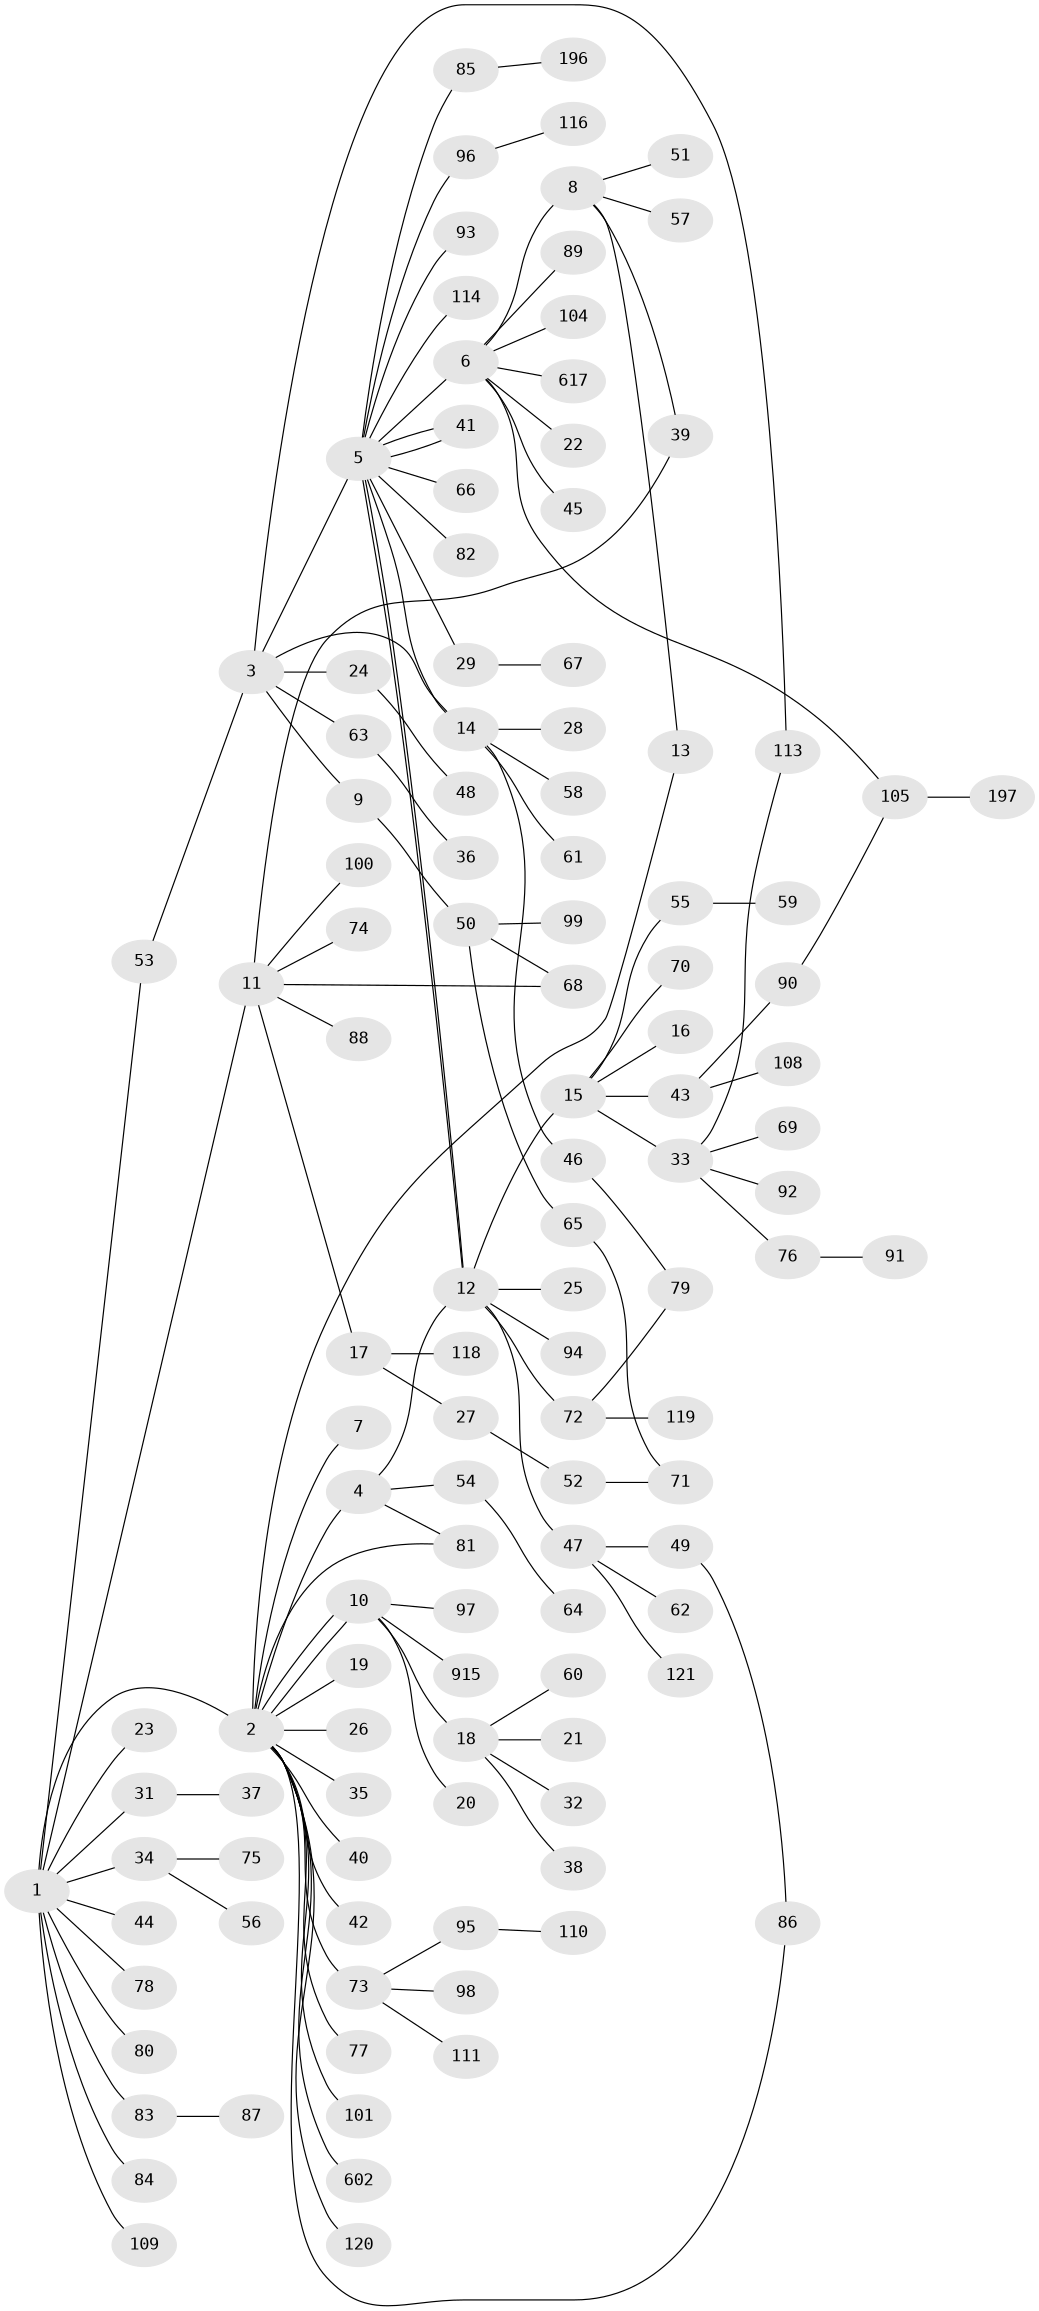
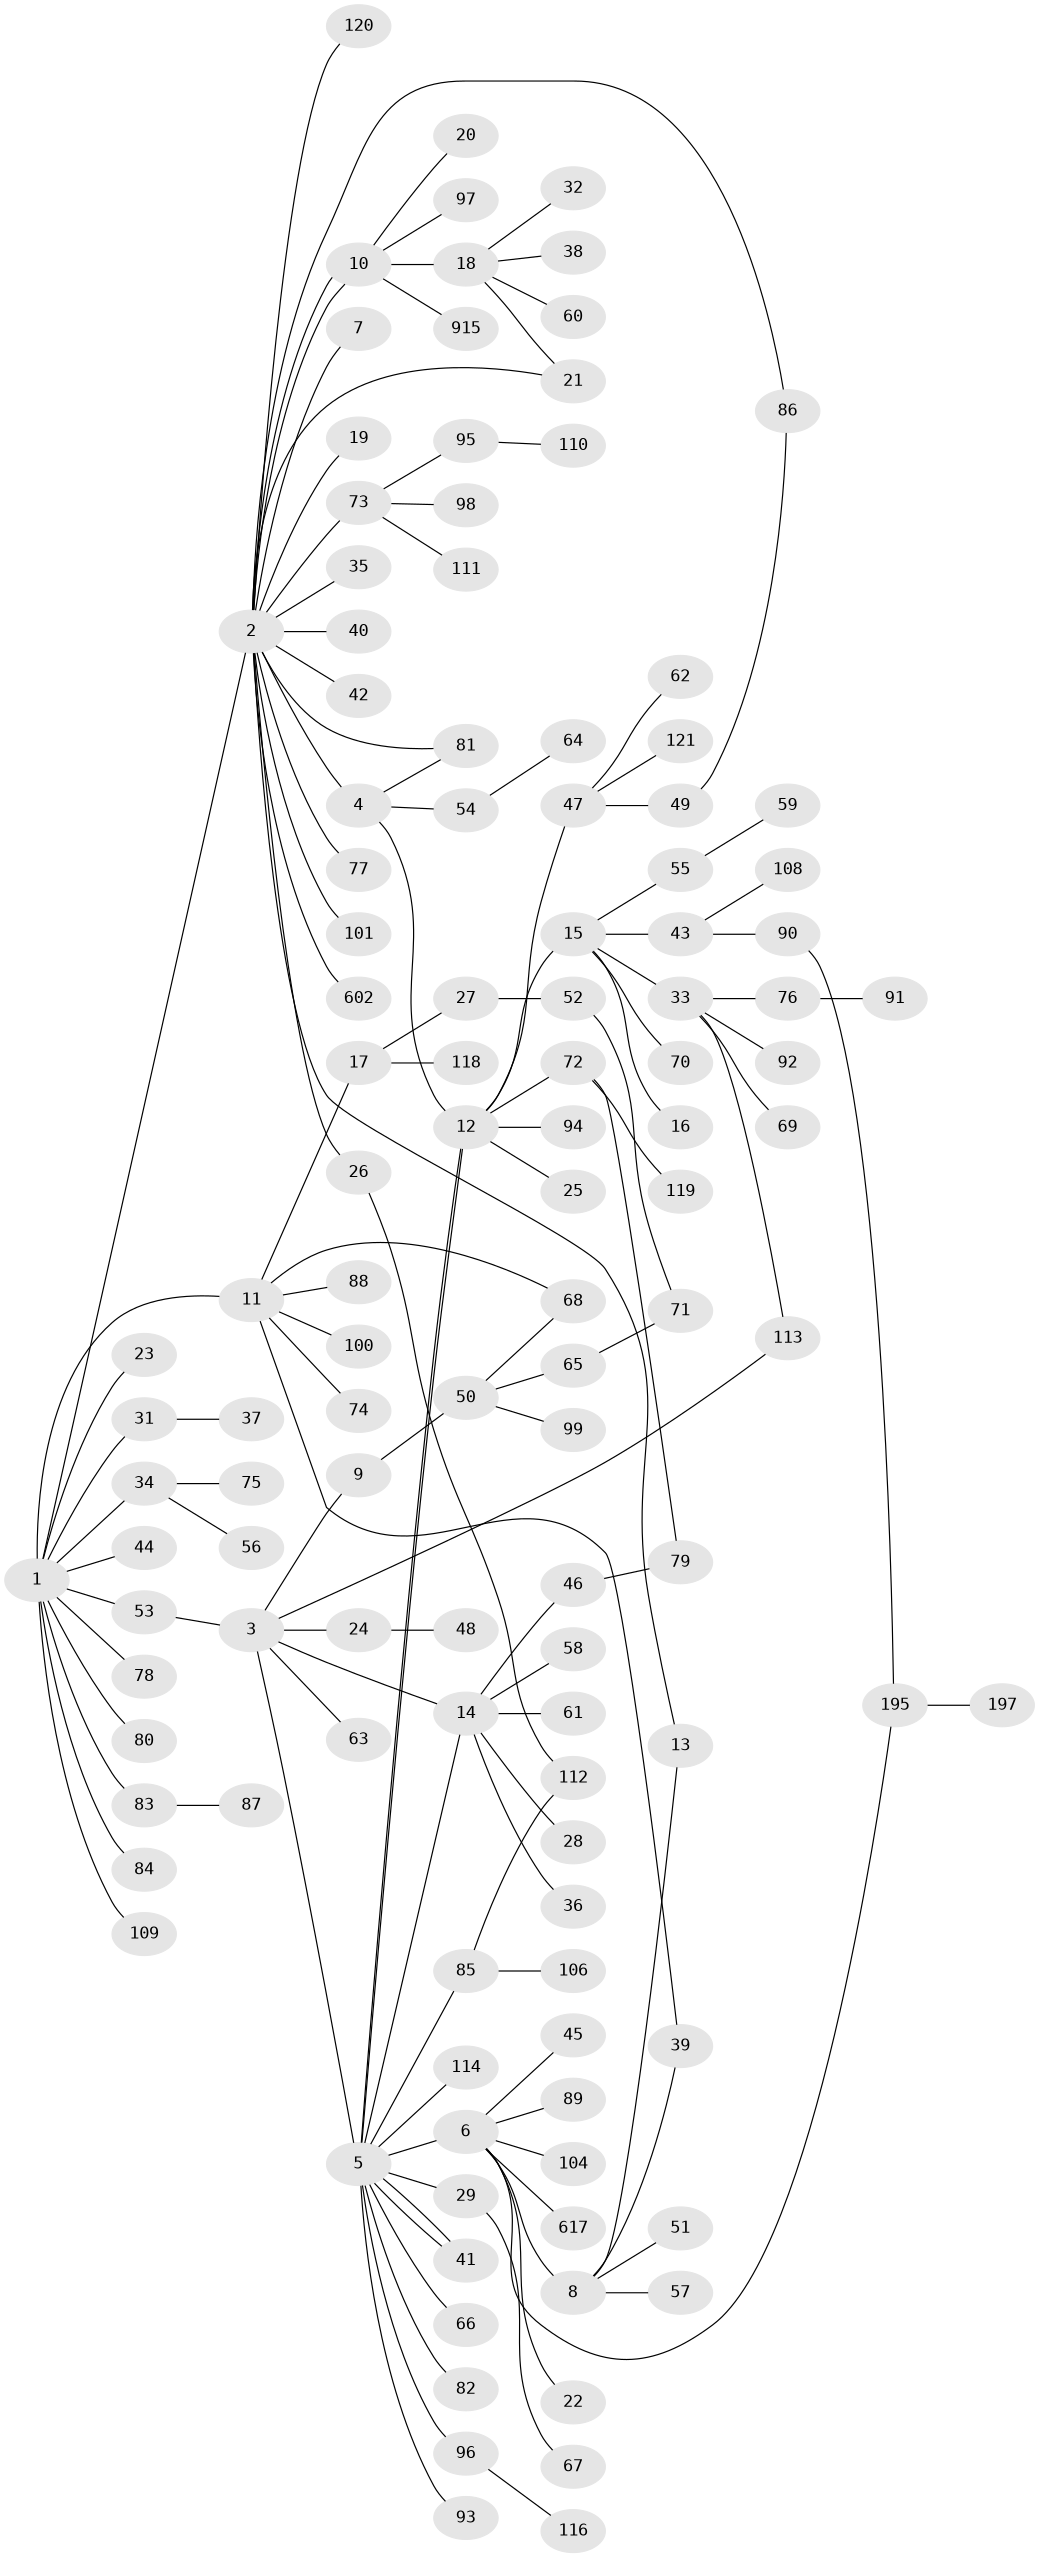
node "196": label "196" -> "106"
edge "21" -- "2": added
node "105": label "105" -> "195"
edge "63" -- "36": now "14" -- "36"
node "112": added
